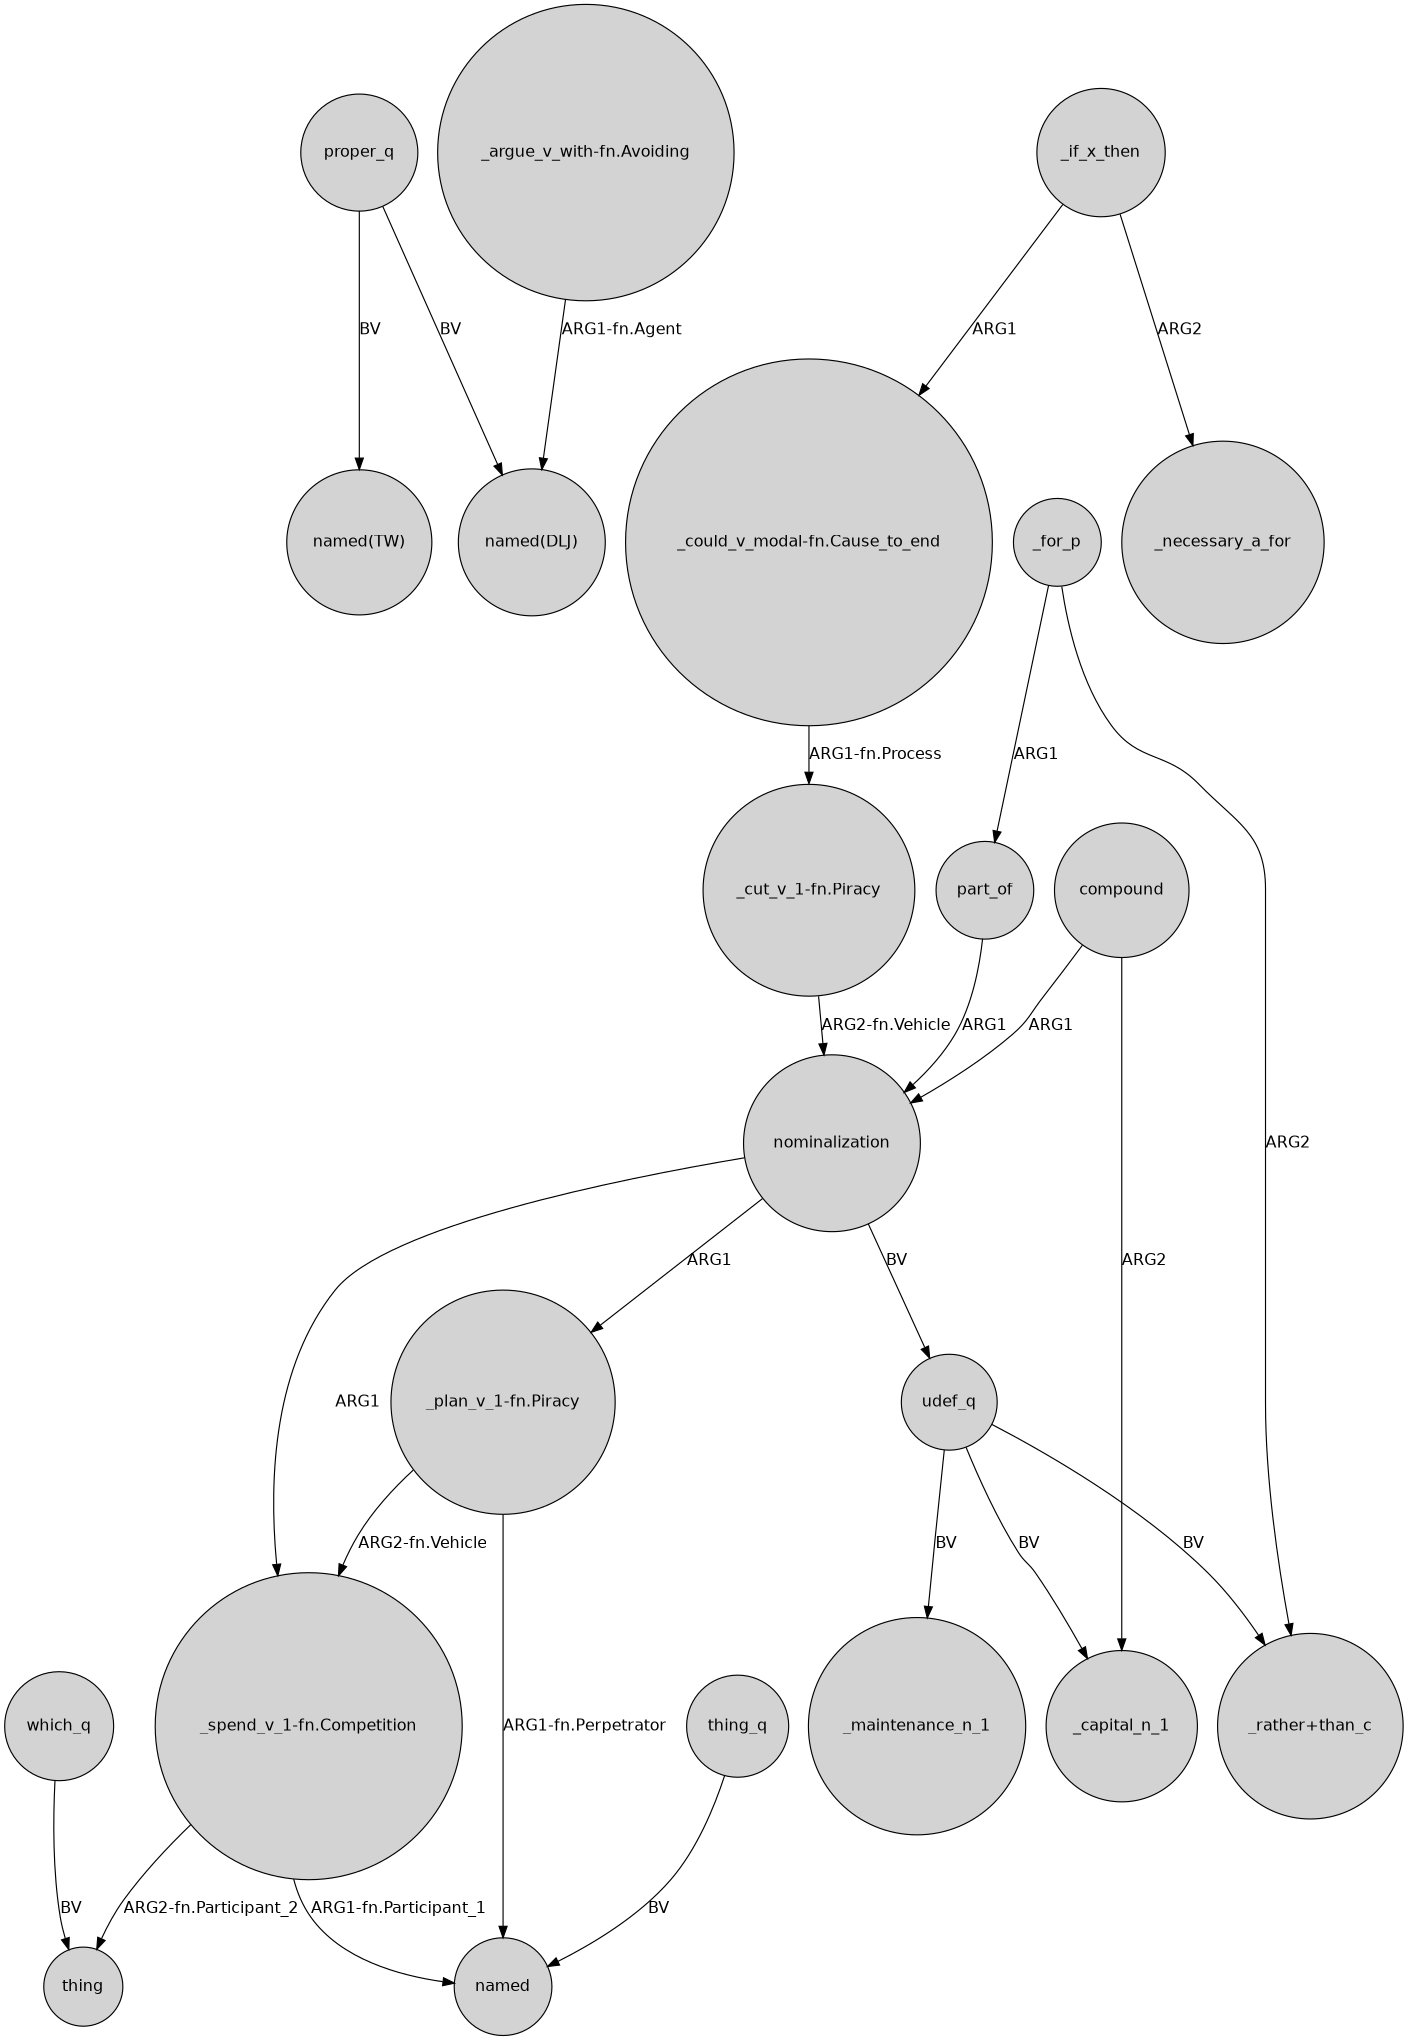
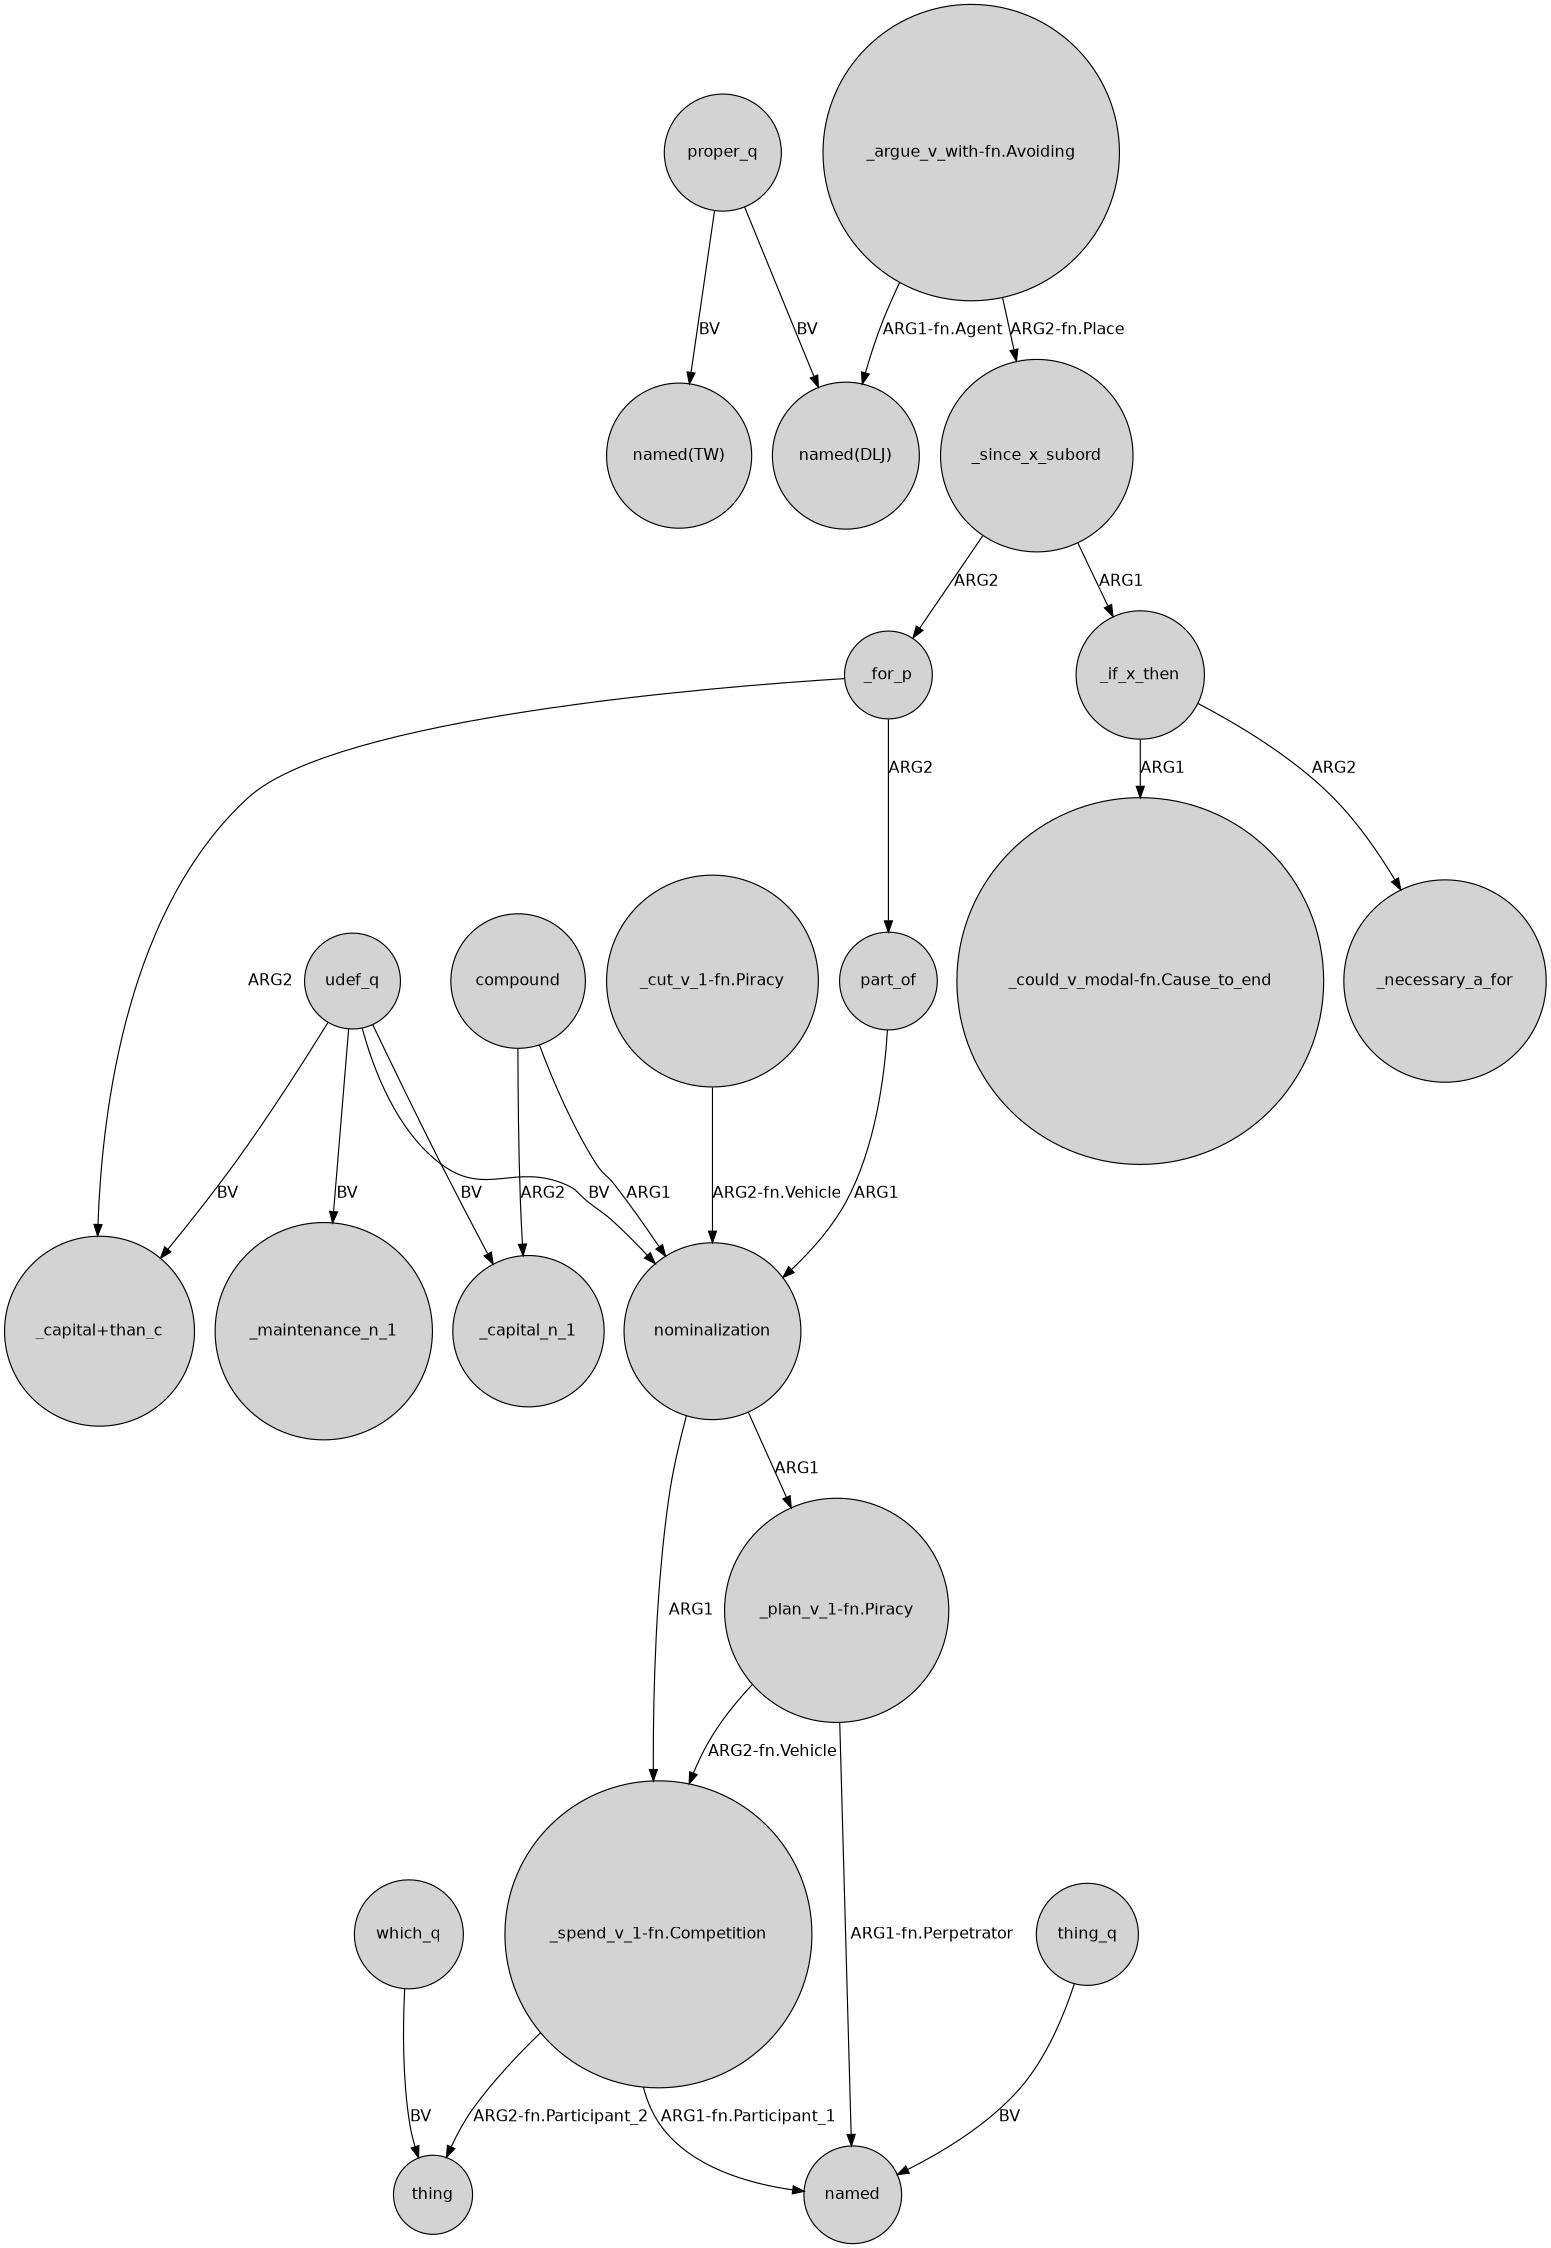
node "_since_x_subord": added
edge "_could_v_modal-fn.Cause_to_end" -> "_cut_v_1-fn.Piracy": removed, label "ARG1-fn.Process"
edge "_for_p" -> "part_of": label "ARG1" -> "ARG2"
edge "nominalization" -> "udef_q": reversed
node "_rather+than_c": label "_rather+than_c" -> "_capital+than_c"
